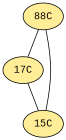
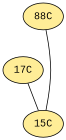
edge "88C" -- "17C": removed
